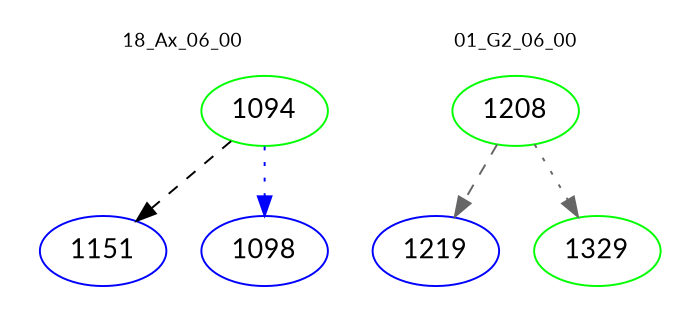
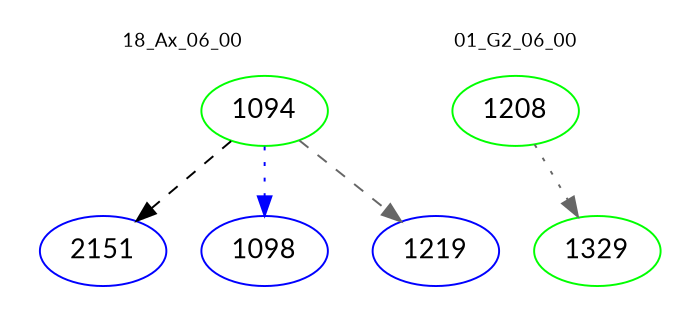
edge "1208" -> "1219": now "1094" -> "1219"
node "1151": label "1151" -> "2151"
